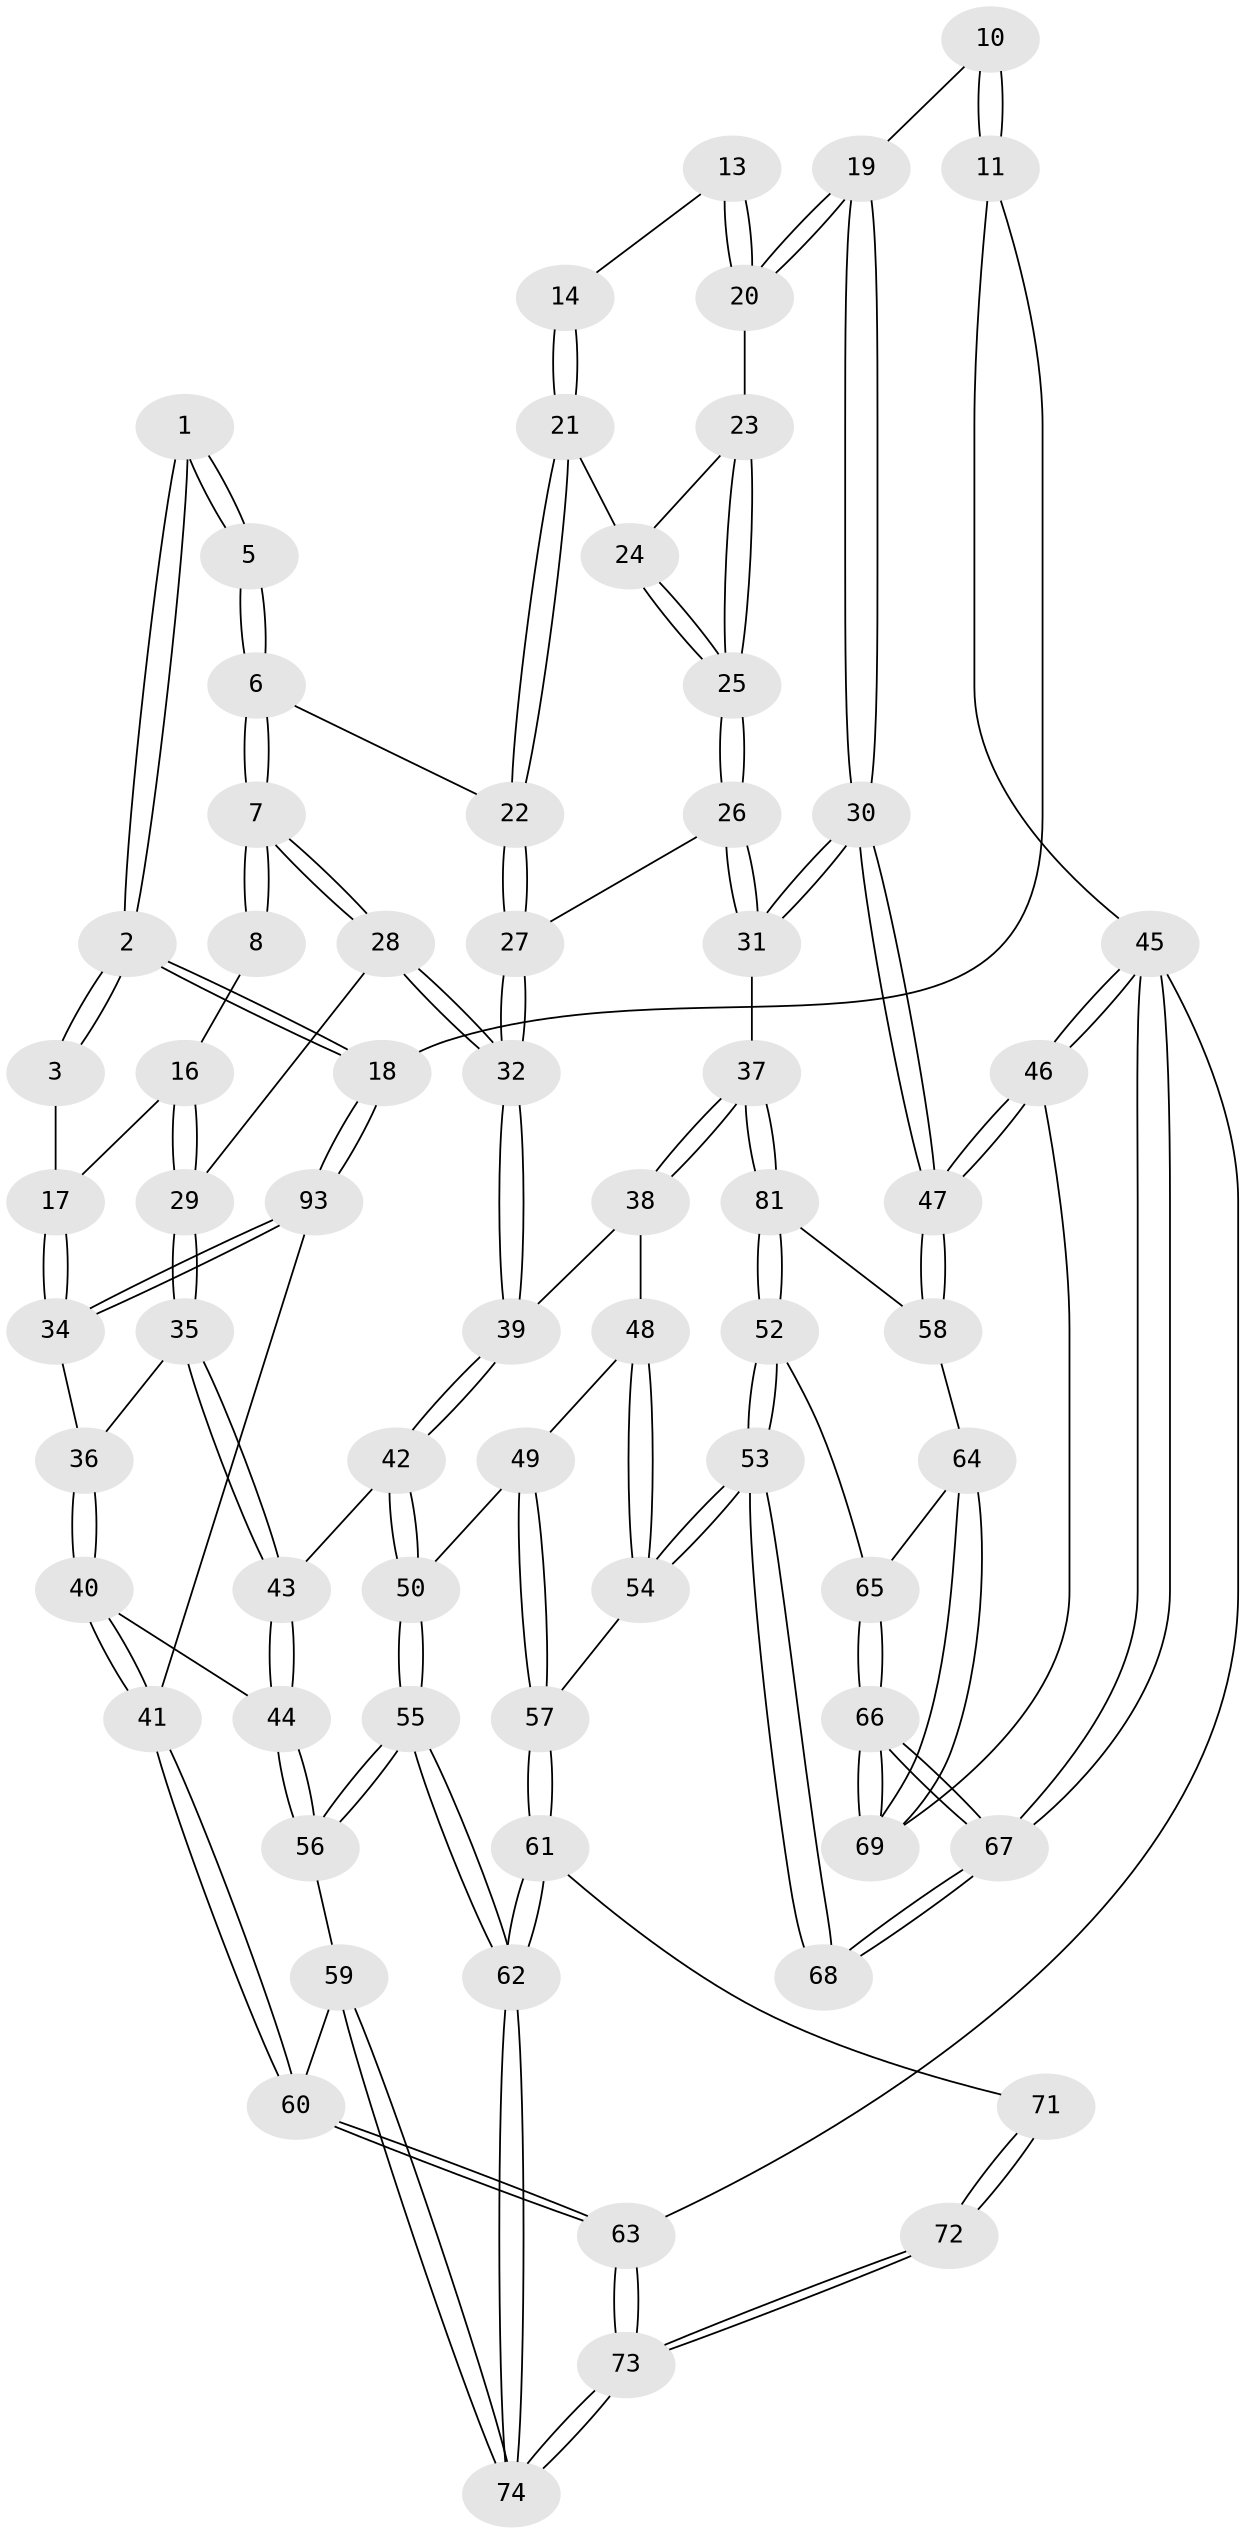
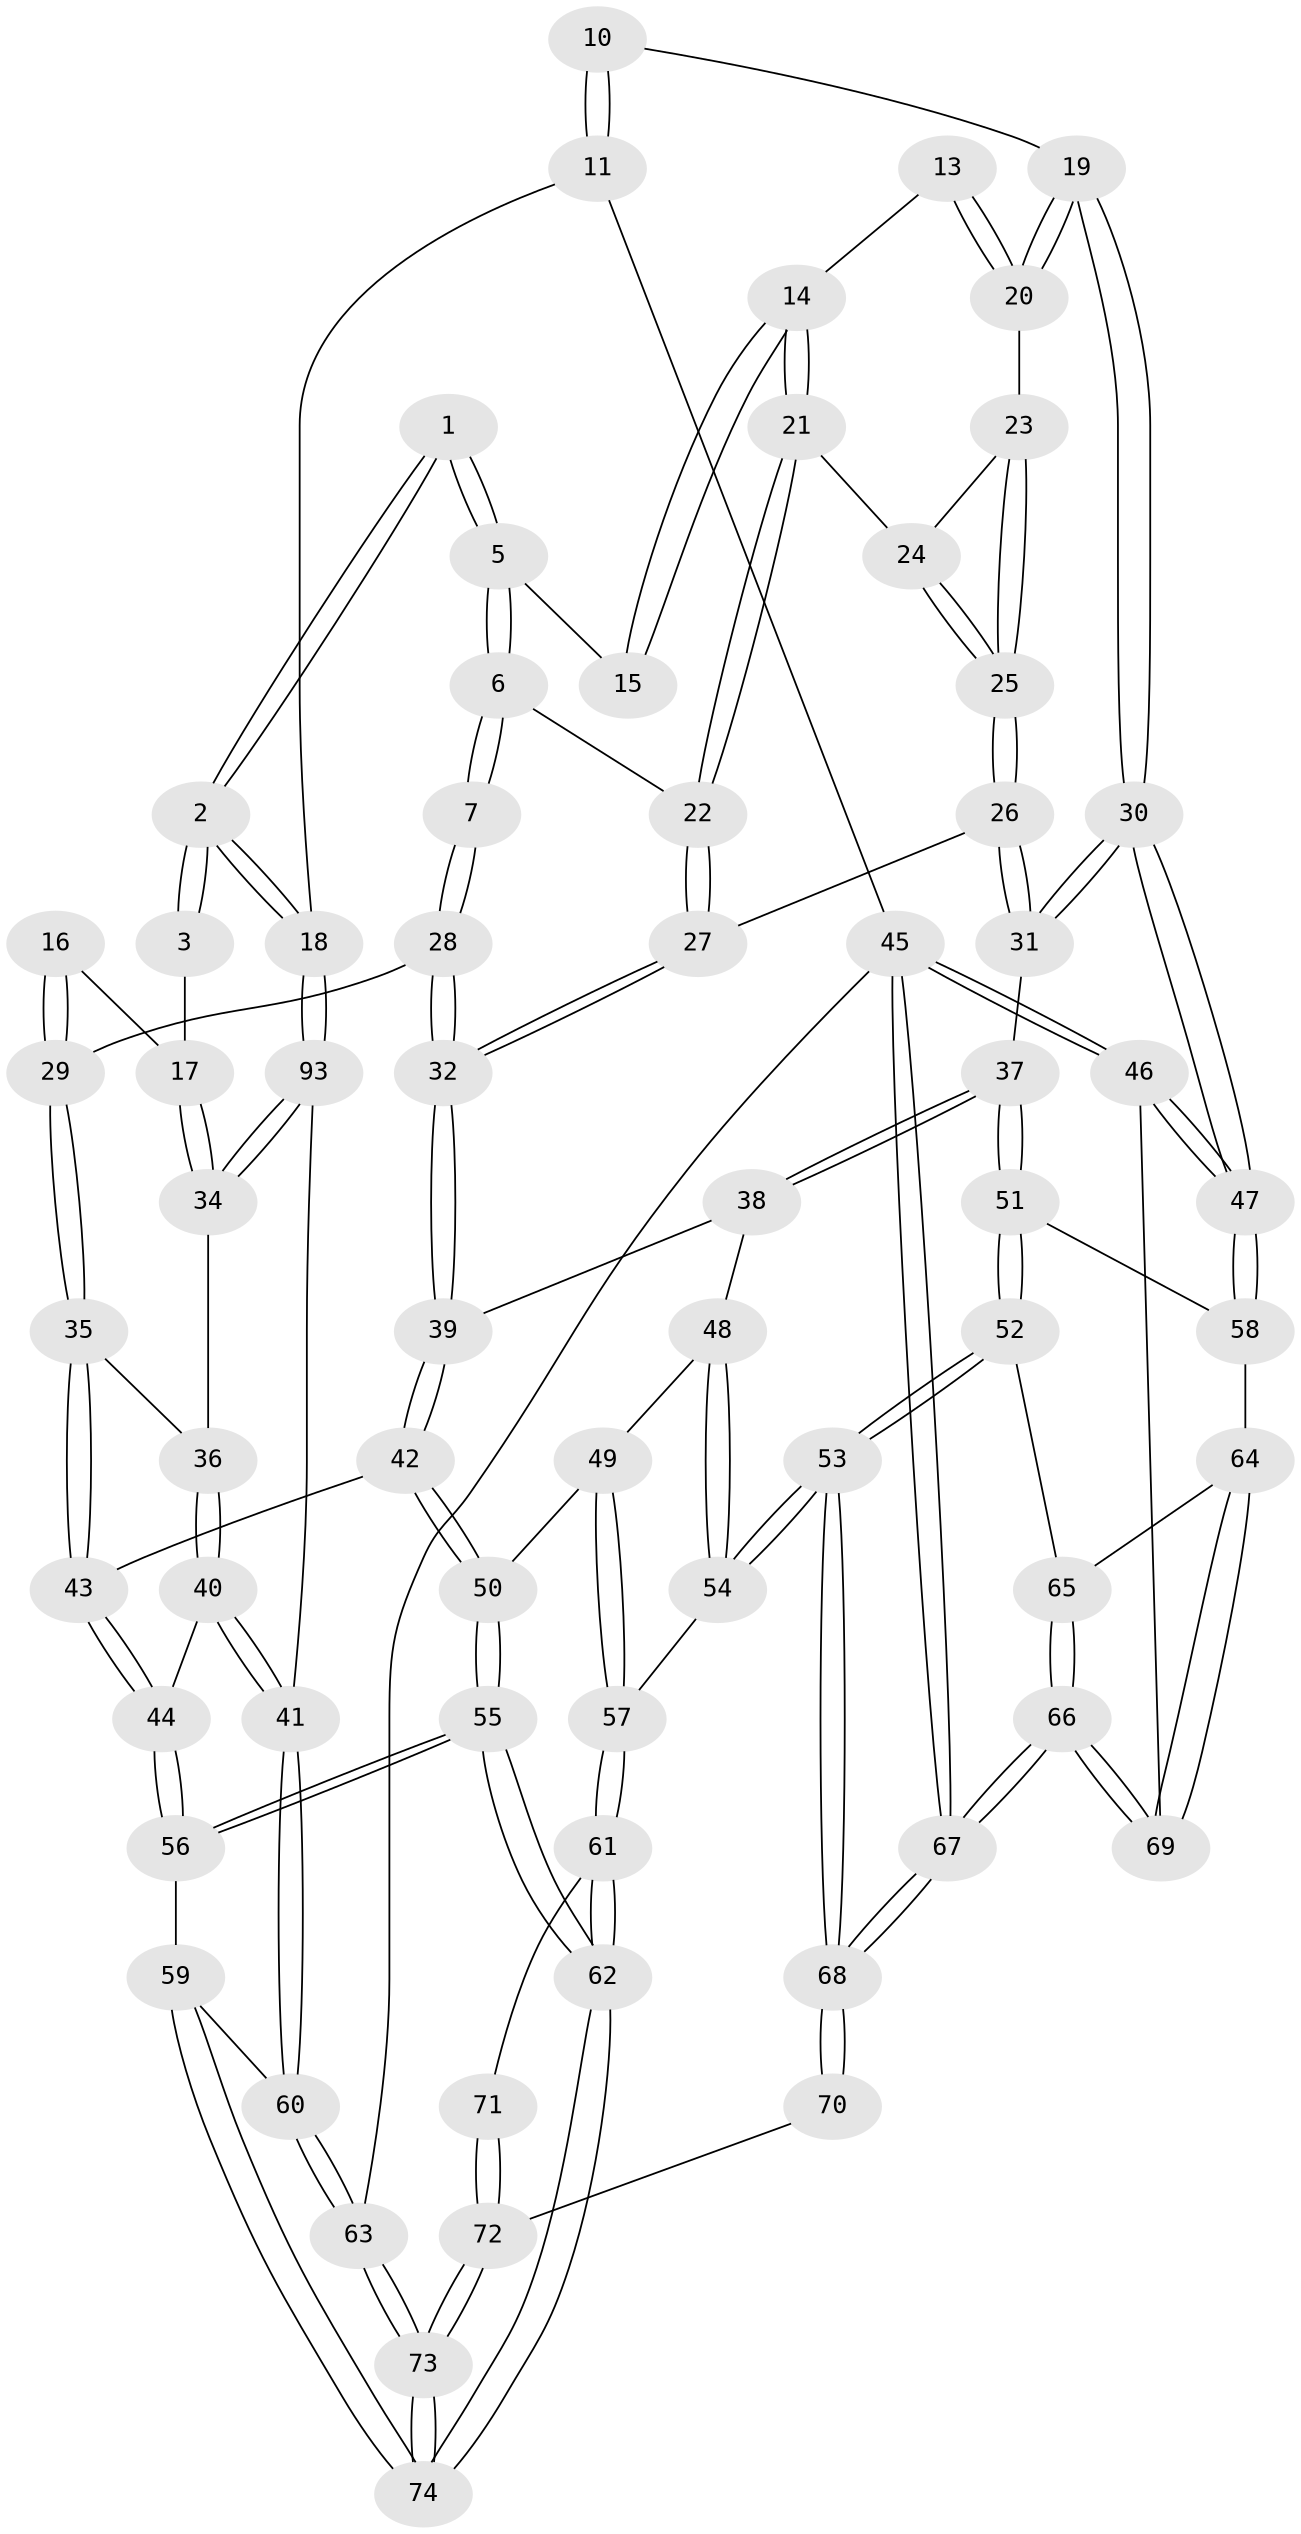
node "15": added
node "8": removed
node "81": label "81" -> "51"
node "70": added
